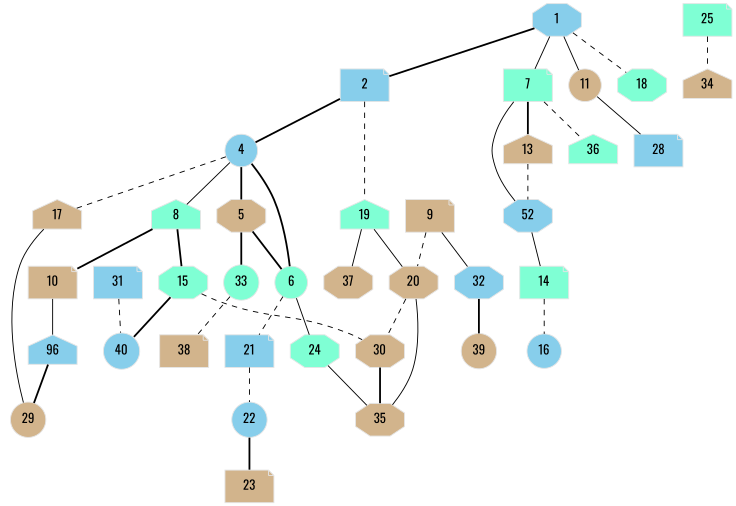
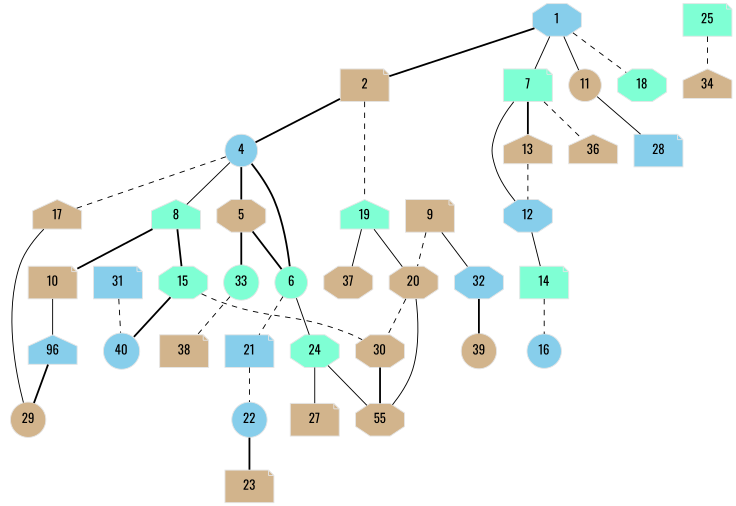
node "2": fillcolor skyblue -> tan
node "36": fillcolor aquamarine -> tan
node "52": label "52" -> "12"
node "27": added
node "35": label "35" -> "55"
